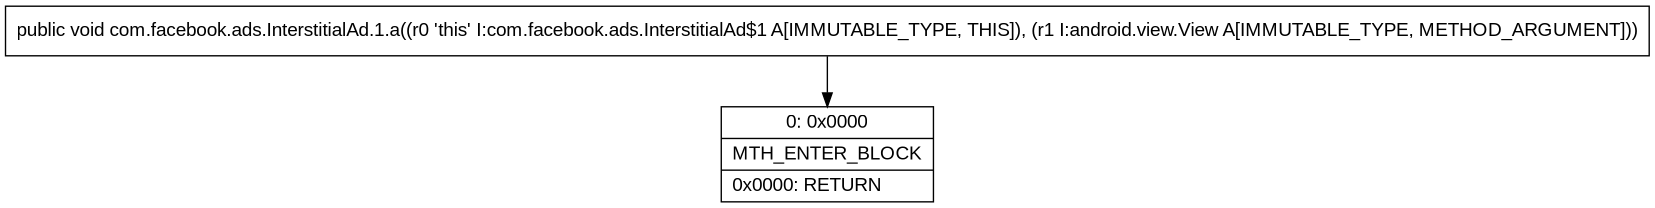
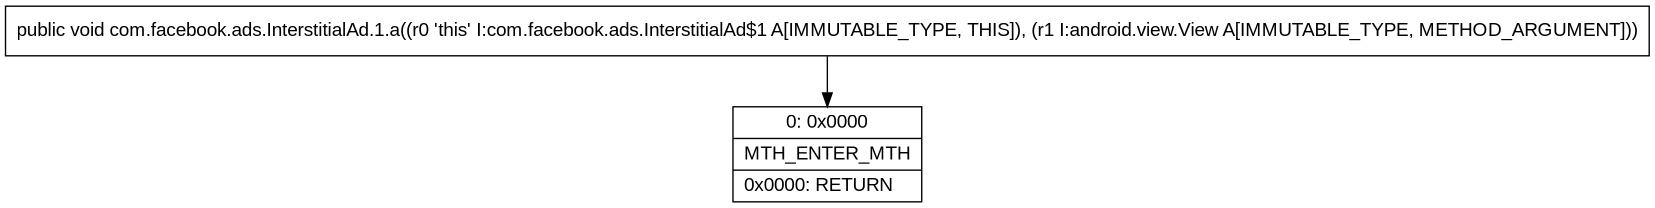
node "0: 0x0000": text "MTH_ENTER_BLOCK" -> "MTH_ENTER_MTH"
